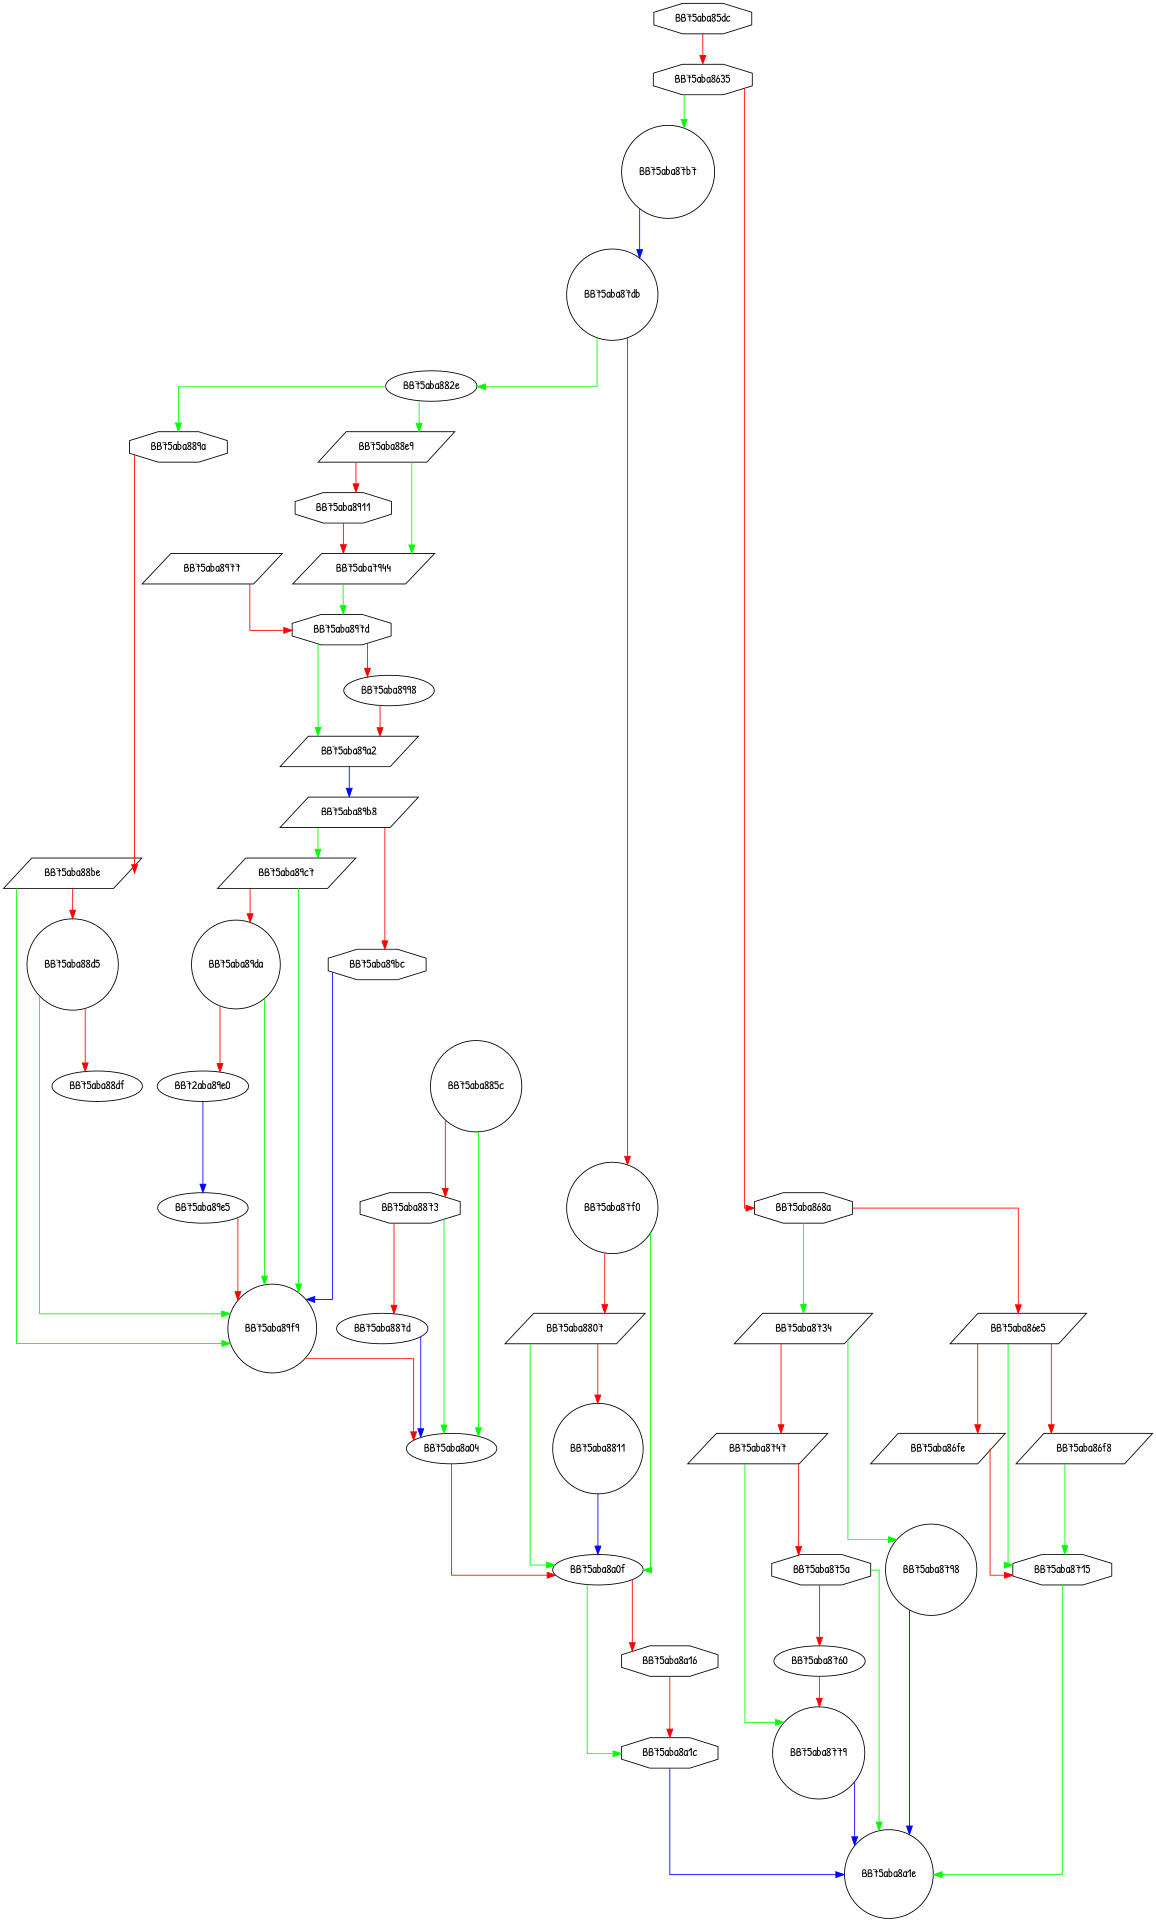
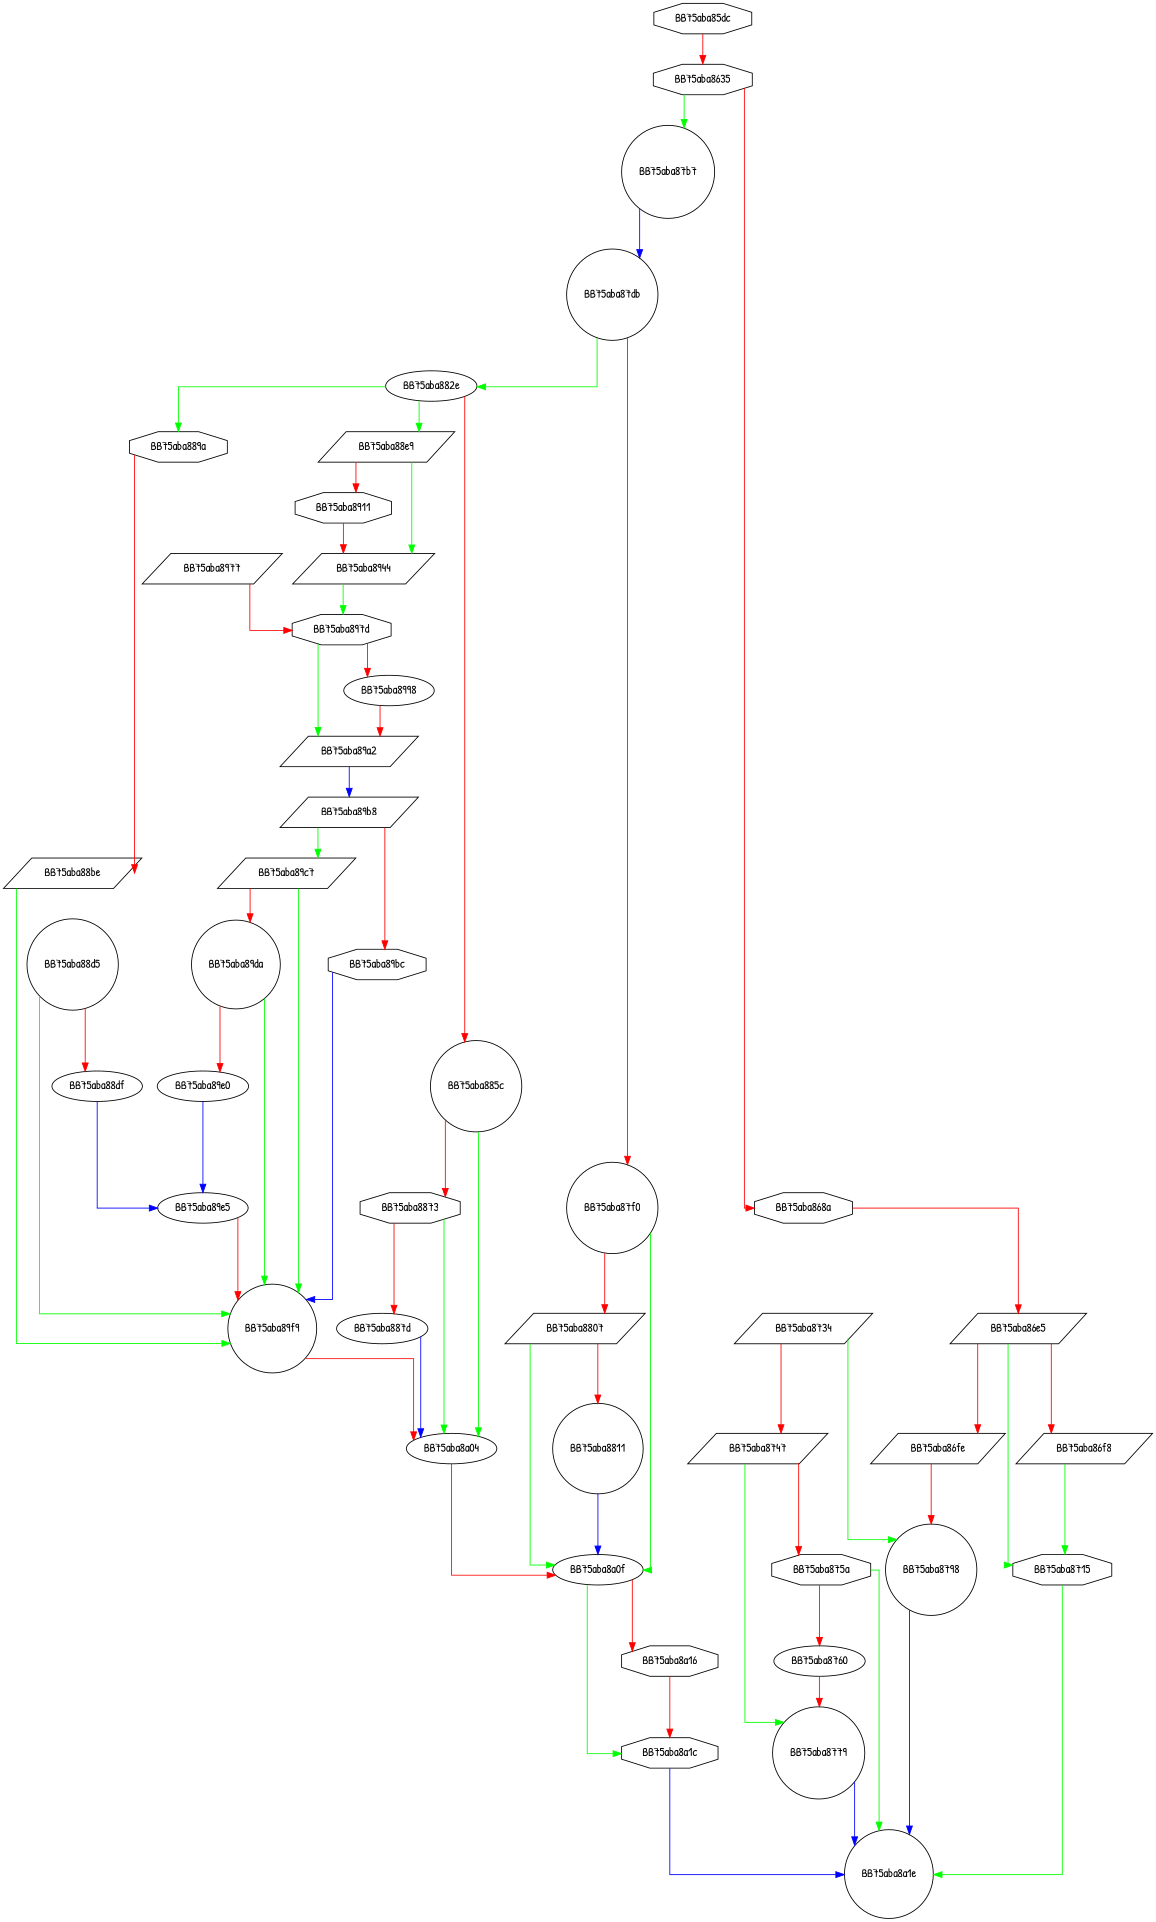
node "BB75aba7944": label "BB75aba7944" -> "BB75aba8944"
edge "BB75aba882e" -> "BB75aba885c": added
edge "BB75aba88be" -> "BB75aba88d5": removed
node "BB72aba89e0": label "BB72aba89e0" -> "BB75aba89e0"
edge "BB75aba88df" -> "BB75aba89e5": added
edge "BB75aba868a" -> "BB75aba8734": removed
edge "BB75aba86fe" -> "BB75aba8715": now "BB75aba86fe" -> "BB75aba8798"
